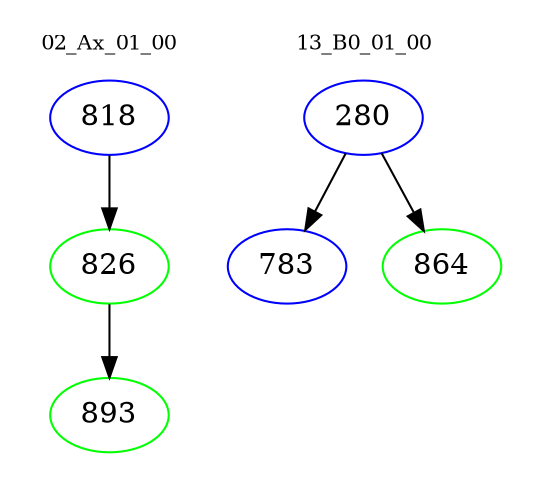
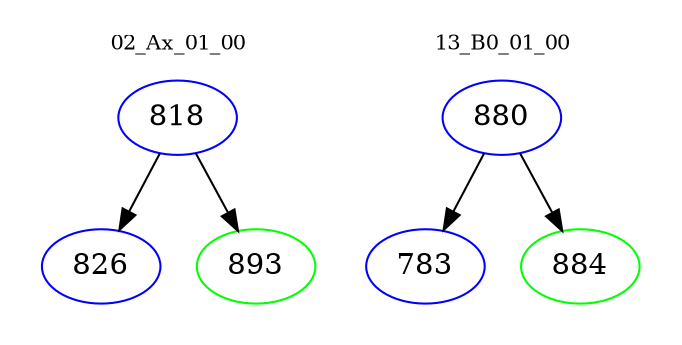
node "280": label "280" -> "880"
node "826": color green -> blue
node "864": label "864" -> "884"
edge "826" -> "893": now "818" -> "893"
